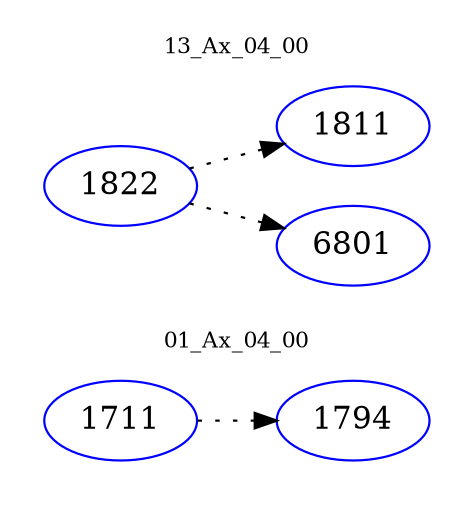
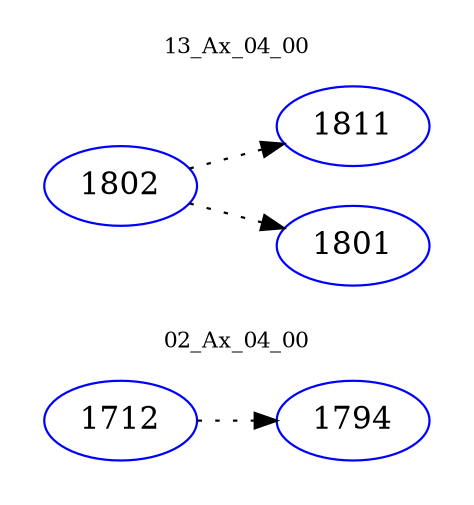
node "1822": label "1822" -> "1802"
node "6801": label "6801" -> "1801"
cluster "01_Ax_04_00": label "01_Ax_04_00" -> "02_Ax_04_00"
node "1711": label "1711" -> "1712"
